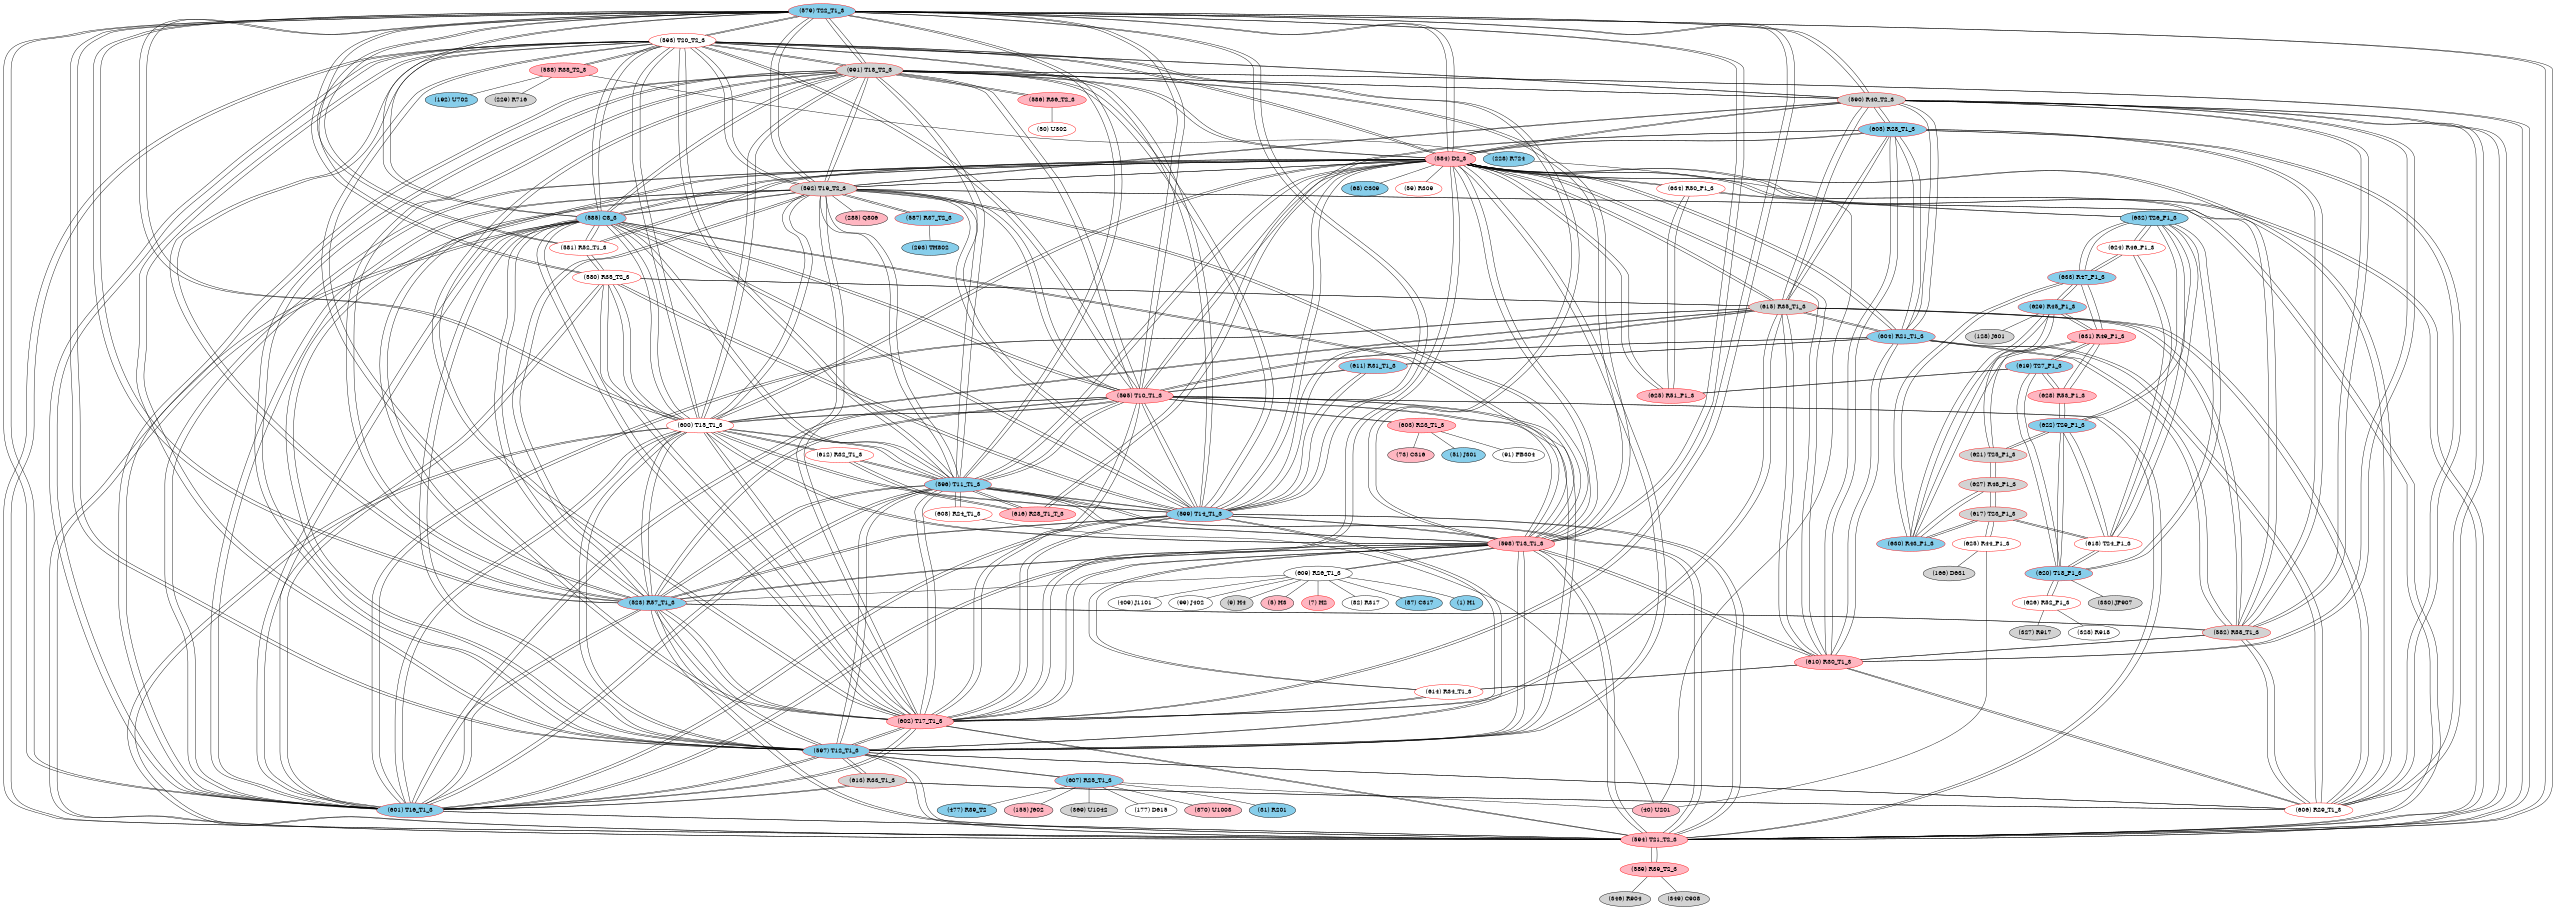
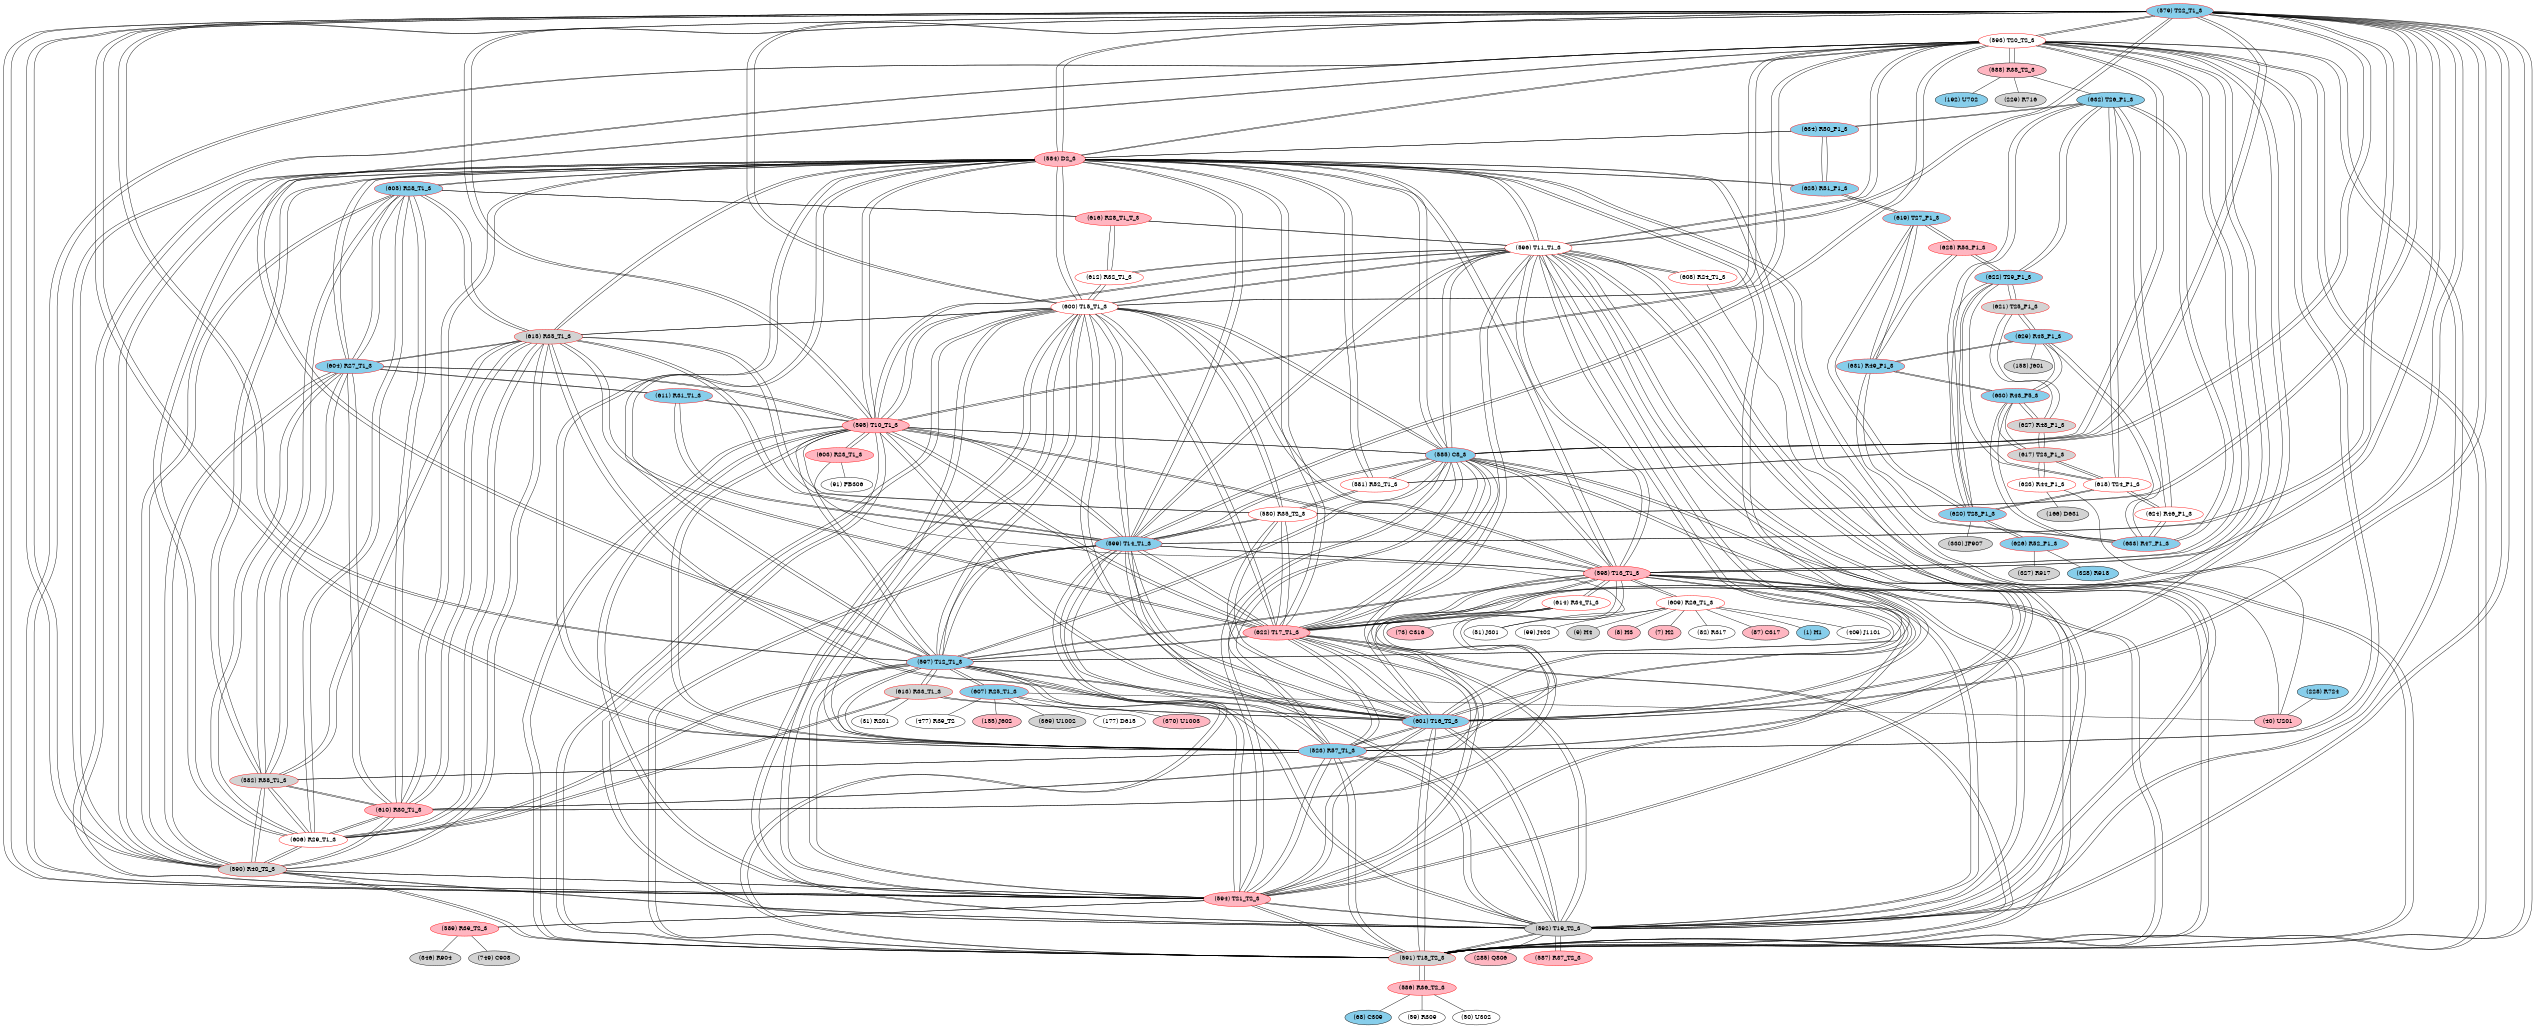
node "(588) R38_T2_3": color red -> black
node "(991) T18_T2_3": label "(991) T18_T2_3" -> "(591) T18_T2_3"
node "(50) U302": color red -> black
edge "(588) R38_T2_3" -- "(228) R724": now "(588) R38_T2_3" -- "(632) T26_P1_3"
edge "(584) D2_3" -- "(68) C309": now "(586) R36_T2_3" -- "(68) C309"
edge "(584) D2_3" -- "(59) R309": now "(586) R36_T2_3" -- "(59) R309"
node "(592) T19_T2_3": color red -> black
node "(59) R309": color red -> black
node "(634) R50_P1_3": fillcolor white -> skyblue
node "(587) R37_T2_3": fillcolor skyblue -> lightpink
node "(293) TH802": removed
node "(604) R21_T1_3": label "(604) R21_T1_3" -> "(604) R27_T1_3"
node "(128) J601": label "(128) J601" -> "(158) J601"
node "(631) R49_P1_3": fillcolor lightpink -> skyblue
node "(625) R51_P1_3": fillcolor lightpink -> skyblue
edge "(603) R23_T1_3" -- "(73) C316": now "(614) R34_T1_3" -- "(73) C316"
node "(51) J301": fillcolor skyblue -> white
node "(91) FB304": label "(91) FB304" -> "(91) FB306"
node "(596) T11_T1_3": fillcolor skyblue -> white
node "(630) R43_P1_3": label "(630) R43_P1_3" -> "(630) R43_P5_3"
node "(625) R44_P1_3": label "(625) R44_P1_3" -> "(623) R44_P1_3"
node "(609) R26_T1_3": color black -> red
node "(620) T18_P1_3": label "(620) T18_P1_3" -> "(620) T28_P1_3"
edge "(609) R26_T1_3" -- "(523) R57_T1_3": now "(609) R26_T1_3" -- "(51) J301"
node "(5) H3": label "(5) H3" -> "(8) H3"
node "(7) H2": color red -> black
node "(87) C317": fillcolor skyblue -> lightpink
node "(626) R52_P1_3": fillcolor white -> skyblue
node "(328) R918": fillcolor white -> skyblue
node "(602) T17_T1_3": label "(602) T17_T1_3" -> "(622) T17_T1_3"
edge "(607) R25_T1_3" -- "(31) R201": now "(613) R33_T1_3" -- "(31) R201"
node "(601) T16_T1_3": label "(601) T16_T1_3" -> "(601) T16_T2_3"
node "(477) R39_T2": fillcolor skyblue -> white
node "(369) U1042": label "(369) U1042" -> "(369) U1002"
node "(31) R201": fillcolor skyblue -> white
node "(349) C908": label "(349) C908" -> "(749) C908"
